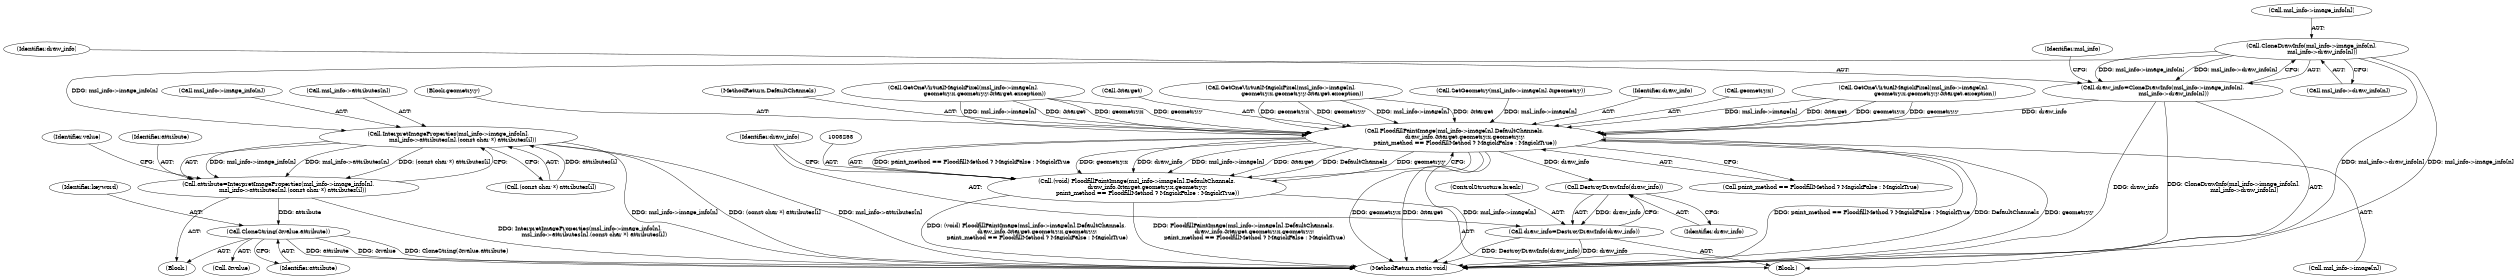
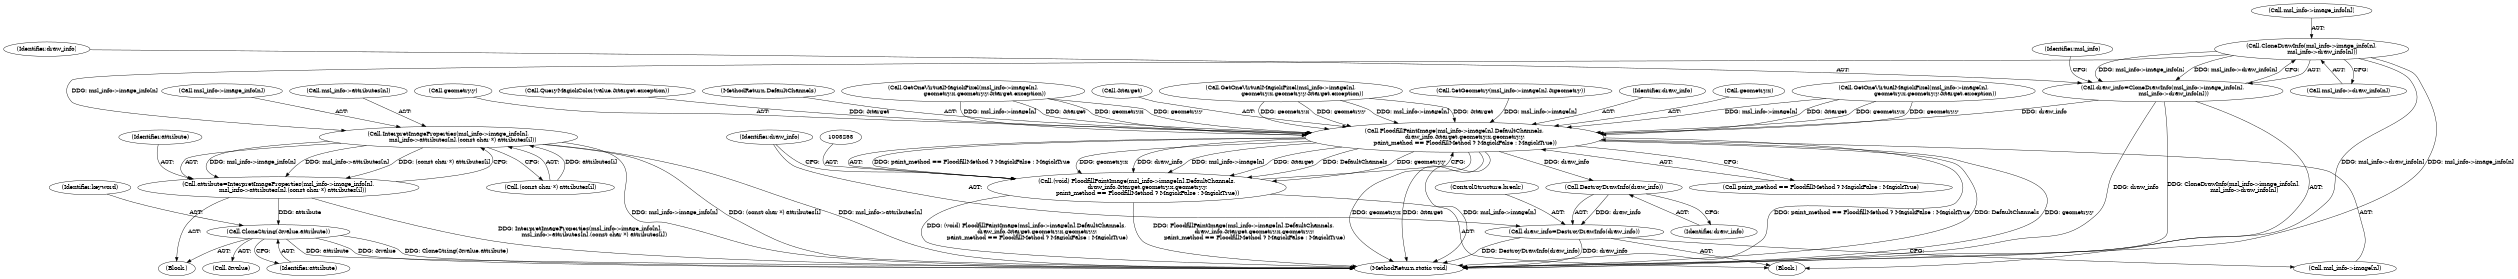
node "(Block,geometry.y)": label "(Block,geometry.y)" -> "(Call,geometry.y)"
node "(Call,QueryMagickColor(value,&target,exception))": added
node "(Identifier,value)": removed
edge "(Call,draw_info=DestroyDrawInfo(draw_info))" -> "(Call,DestroyDrawInfo(draw_info))": now "(Call,draw_info=DestroyDrawInfo(draw_info))" -> "(Call,msl_info->image[n])"
